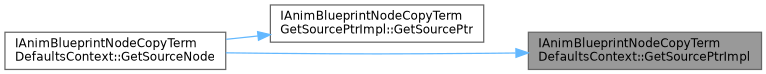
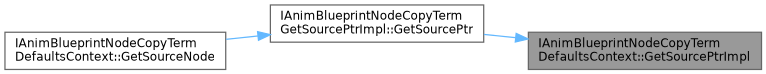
edge "IAnimBlueprintNodeCopyTerm DefaultsContext::GetSourceNode" -> "IAnimBlueprintNodeCopyTerm DefaultsContext::GetSourcePtrImpl": now "IAnimBlueprintNodeCopyTerm GetSourcePtrImpl::GetSourcePtr" -> "IAnimBlueprintNodeCopyTerm DefaultsContext::GetSourcePtrImpl"
